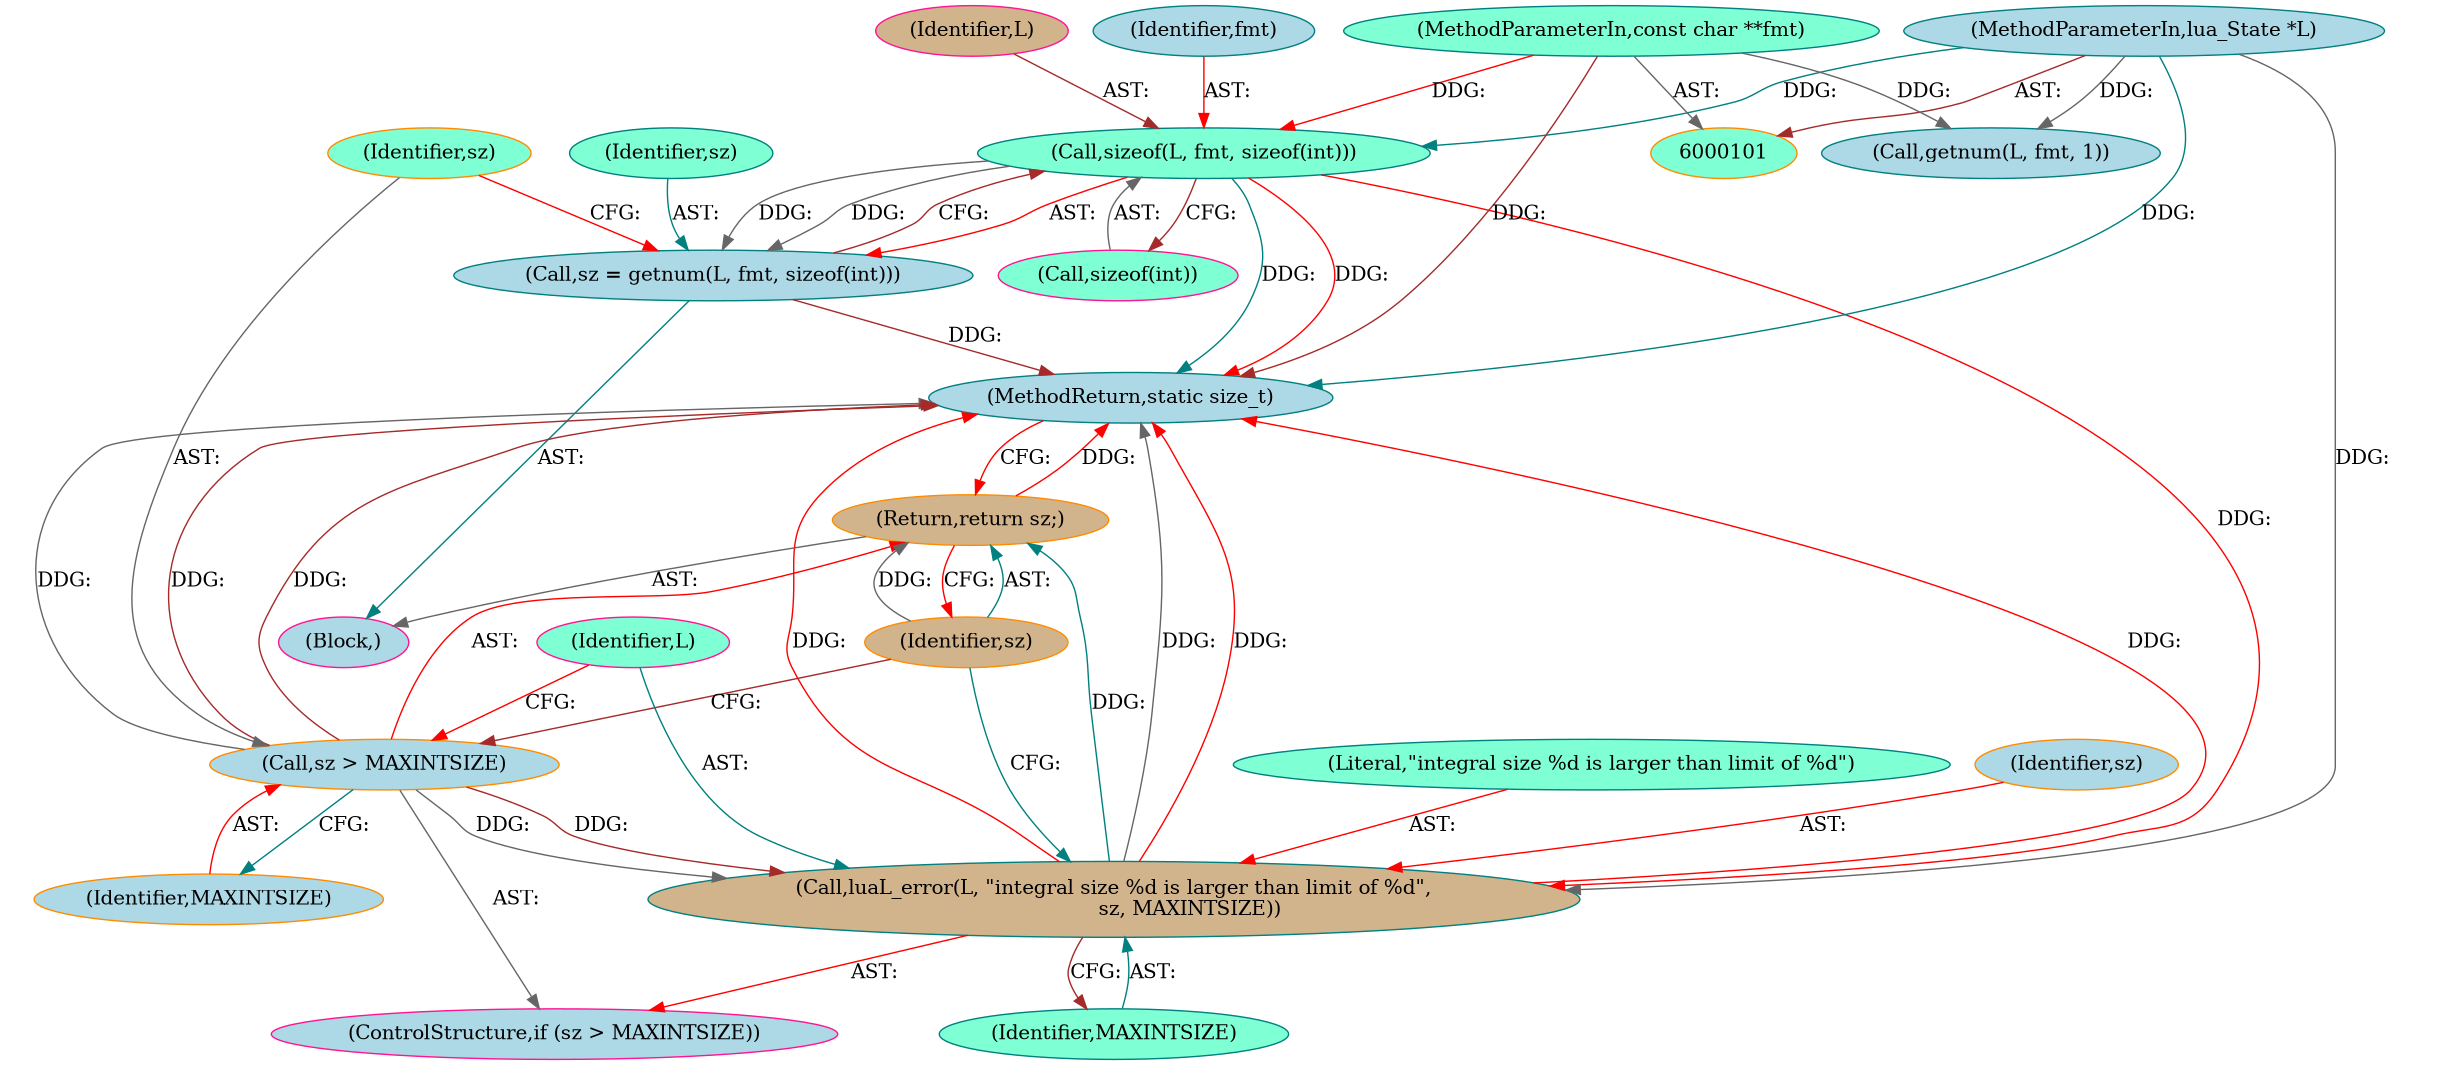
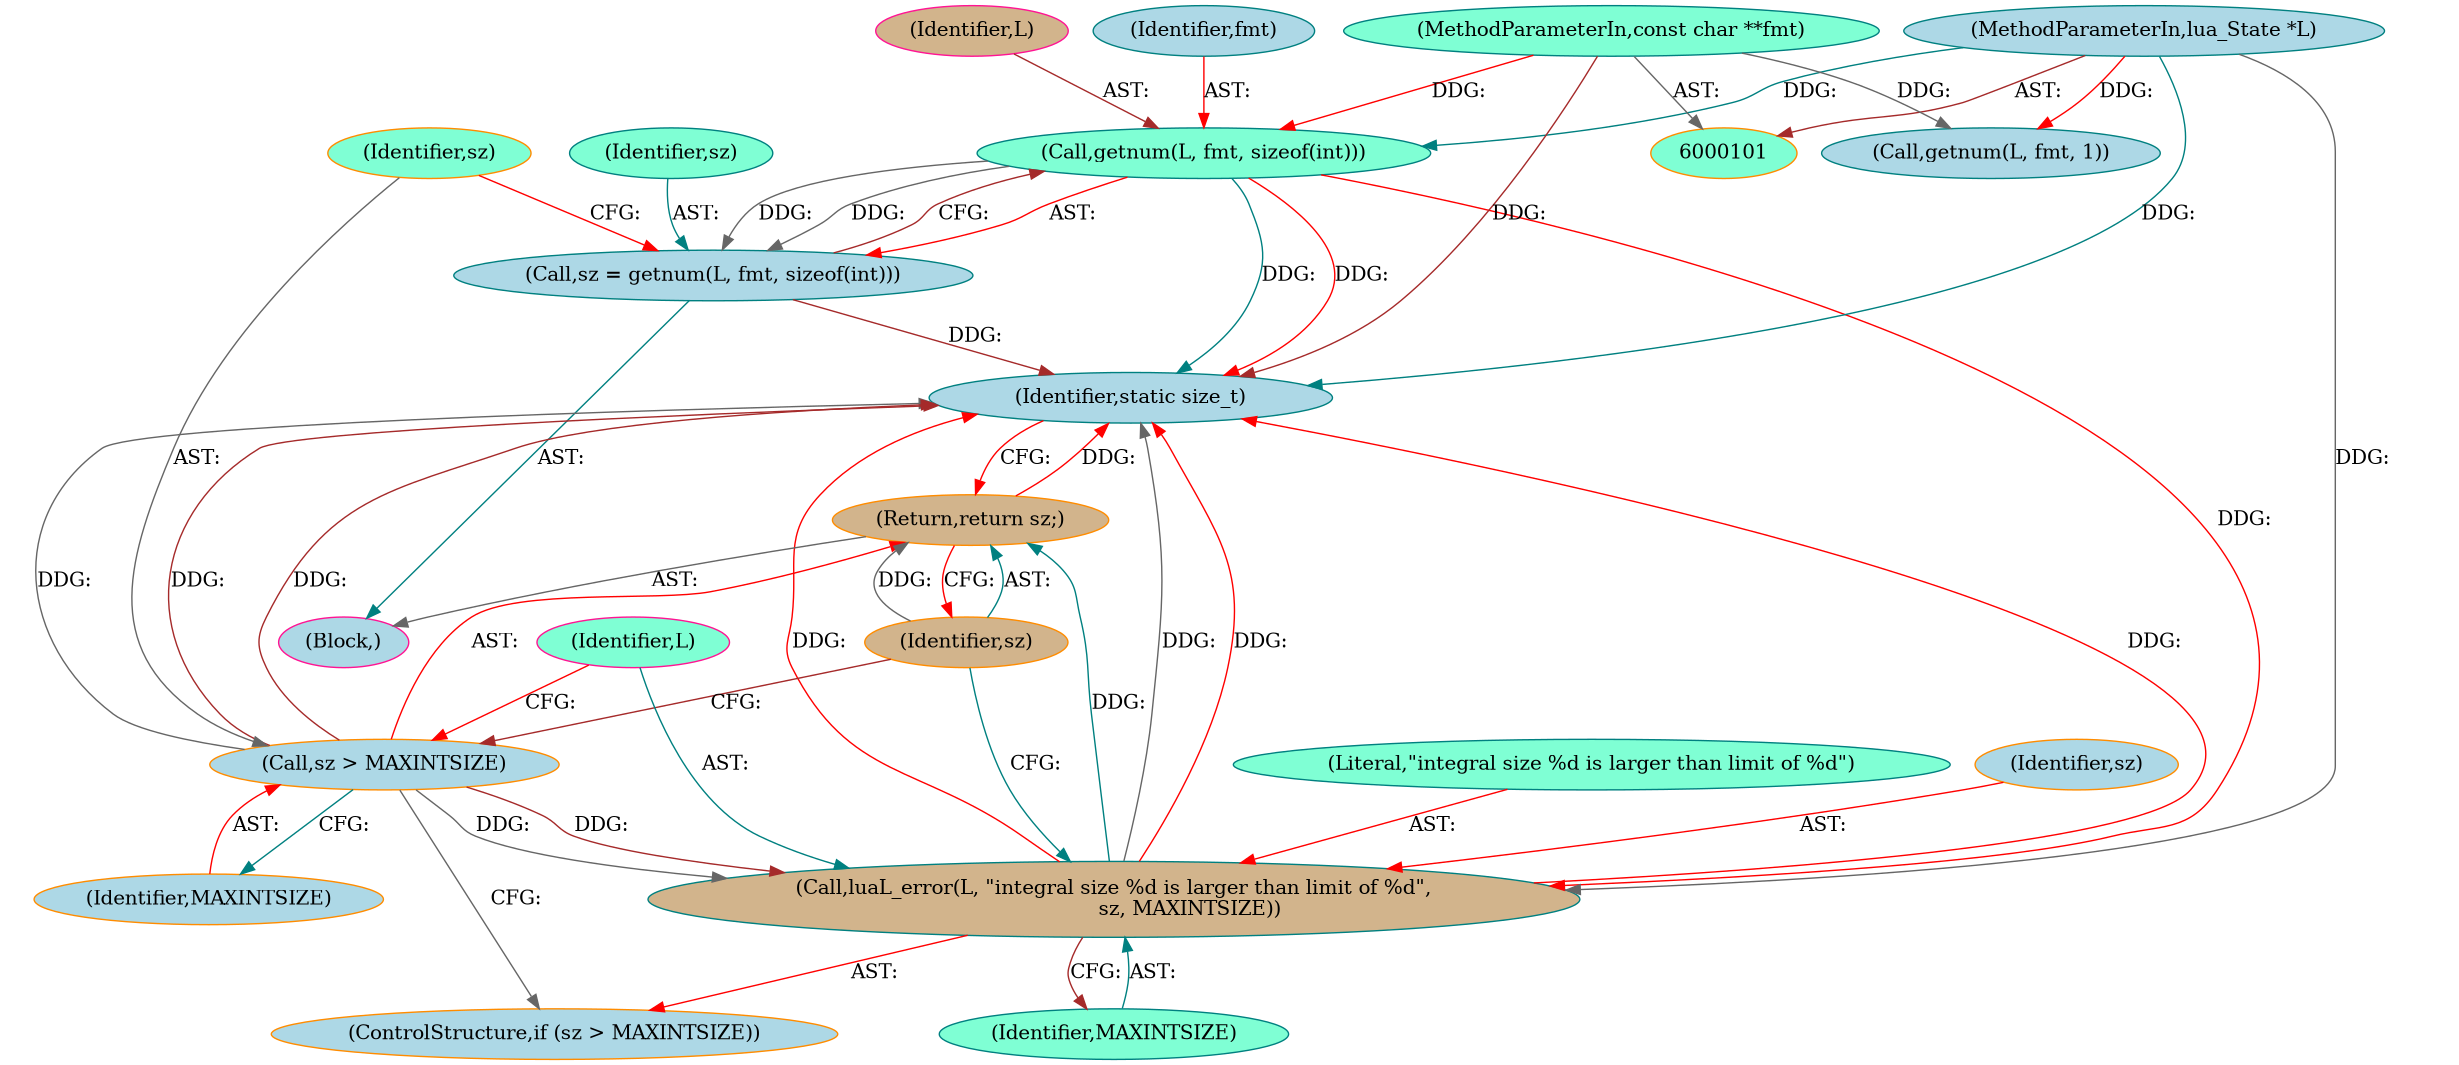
edge "(MethodParameterIn,lua_State *L)" -> "(Call,getnum(L, fmt, 1))": color gray40 -> red
node "(Call,sizeof(L, fmt, sizeof(int)))": label "(Call,sizeof(L, fmt, sizeof(int)))" -> "(Call,getnum(L, fmt, sizeof(int)))"
node "(Call,sizeof(int))": removed
node "(MethodReturn,static size_t)": label "(MethodReturn,static size_t)" -> "(Identifier,static size_t)"
edge "(Call,sz > MAXINTSIZE)" -> "(ControlStructure,if (sz > MAXINTSIZE))": label "AST: " -> "CFG: "
node "(ControlStructure,if (sz > MAXINTSIZE))": color deeppink -> darkorange
